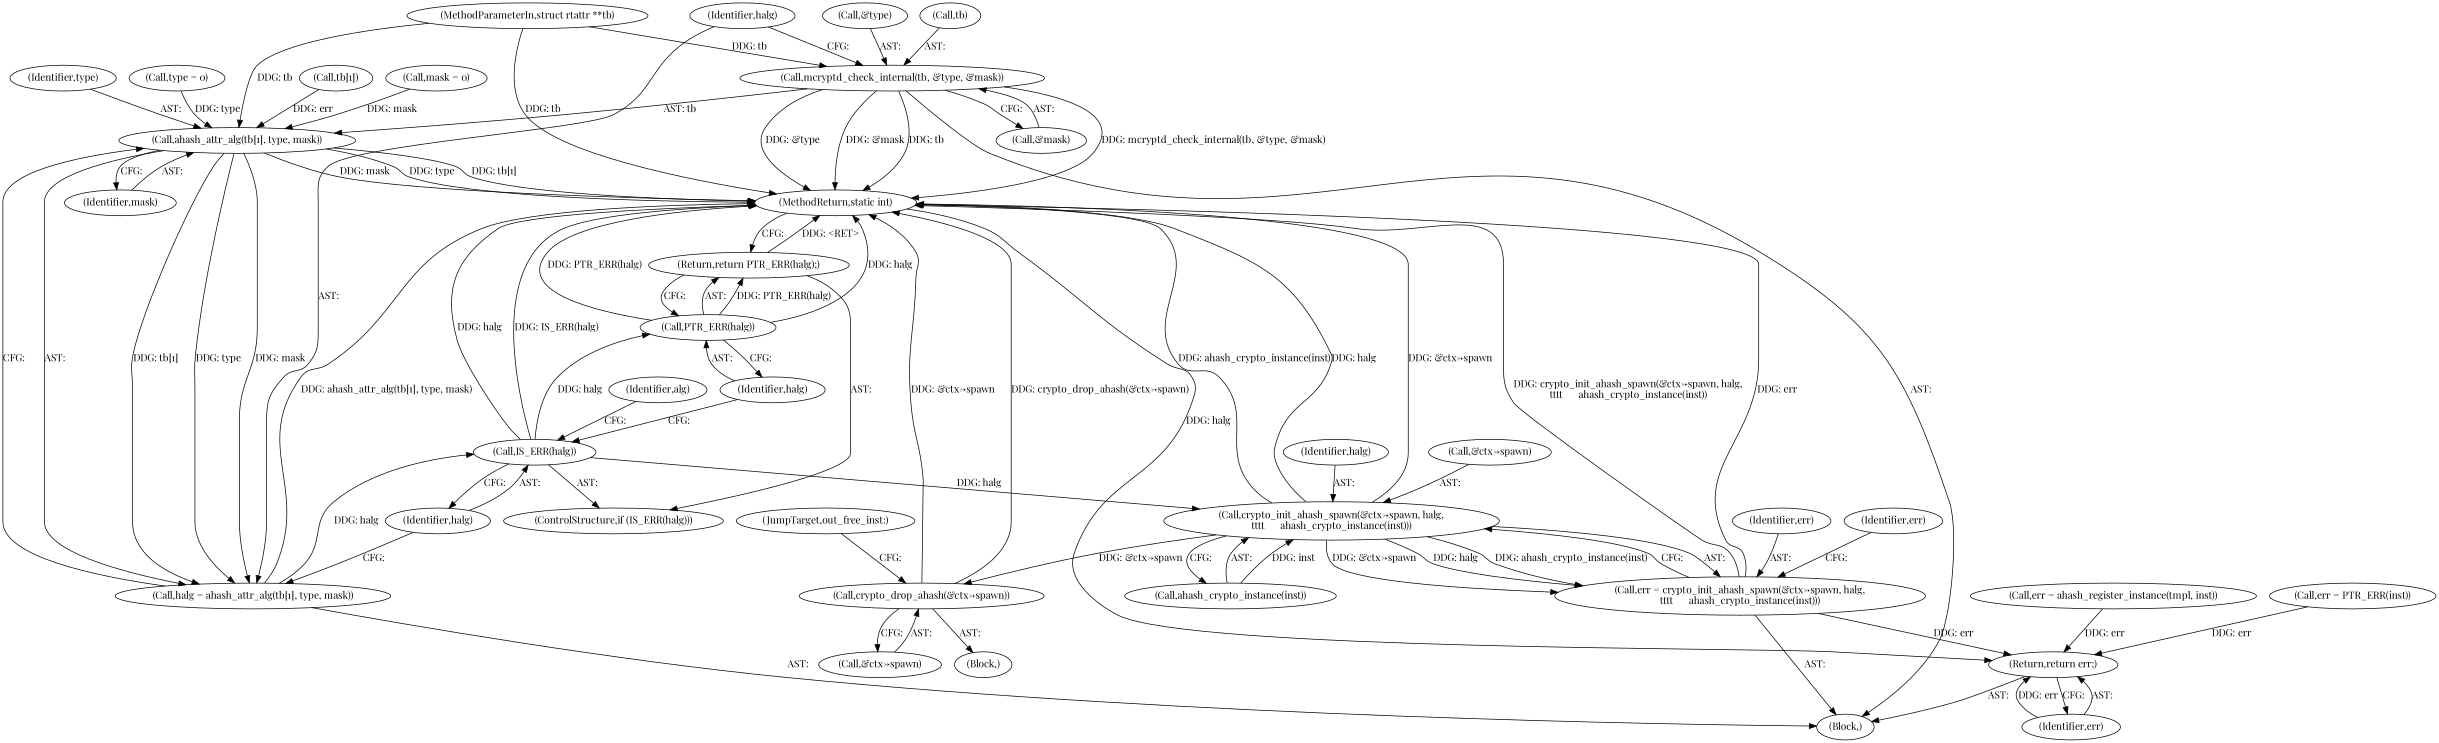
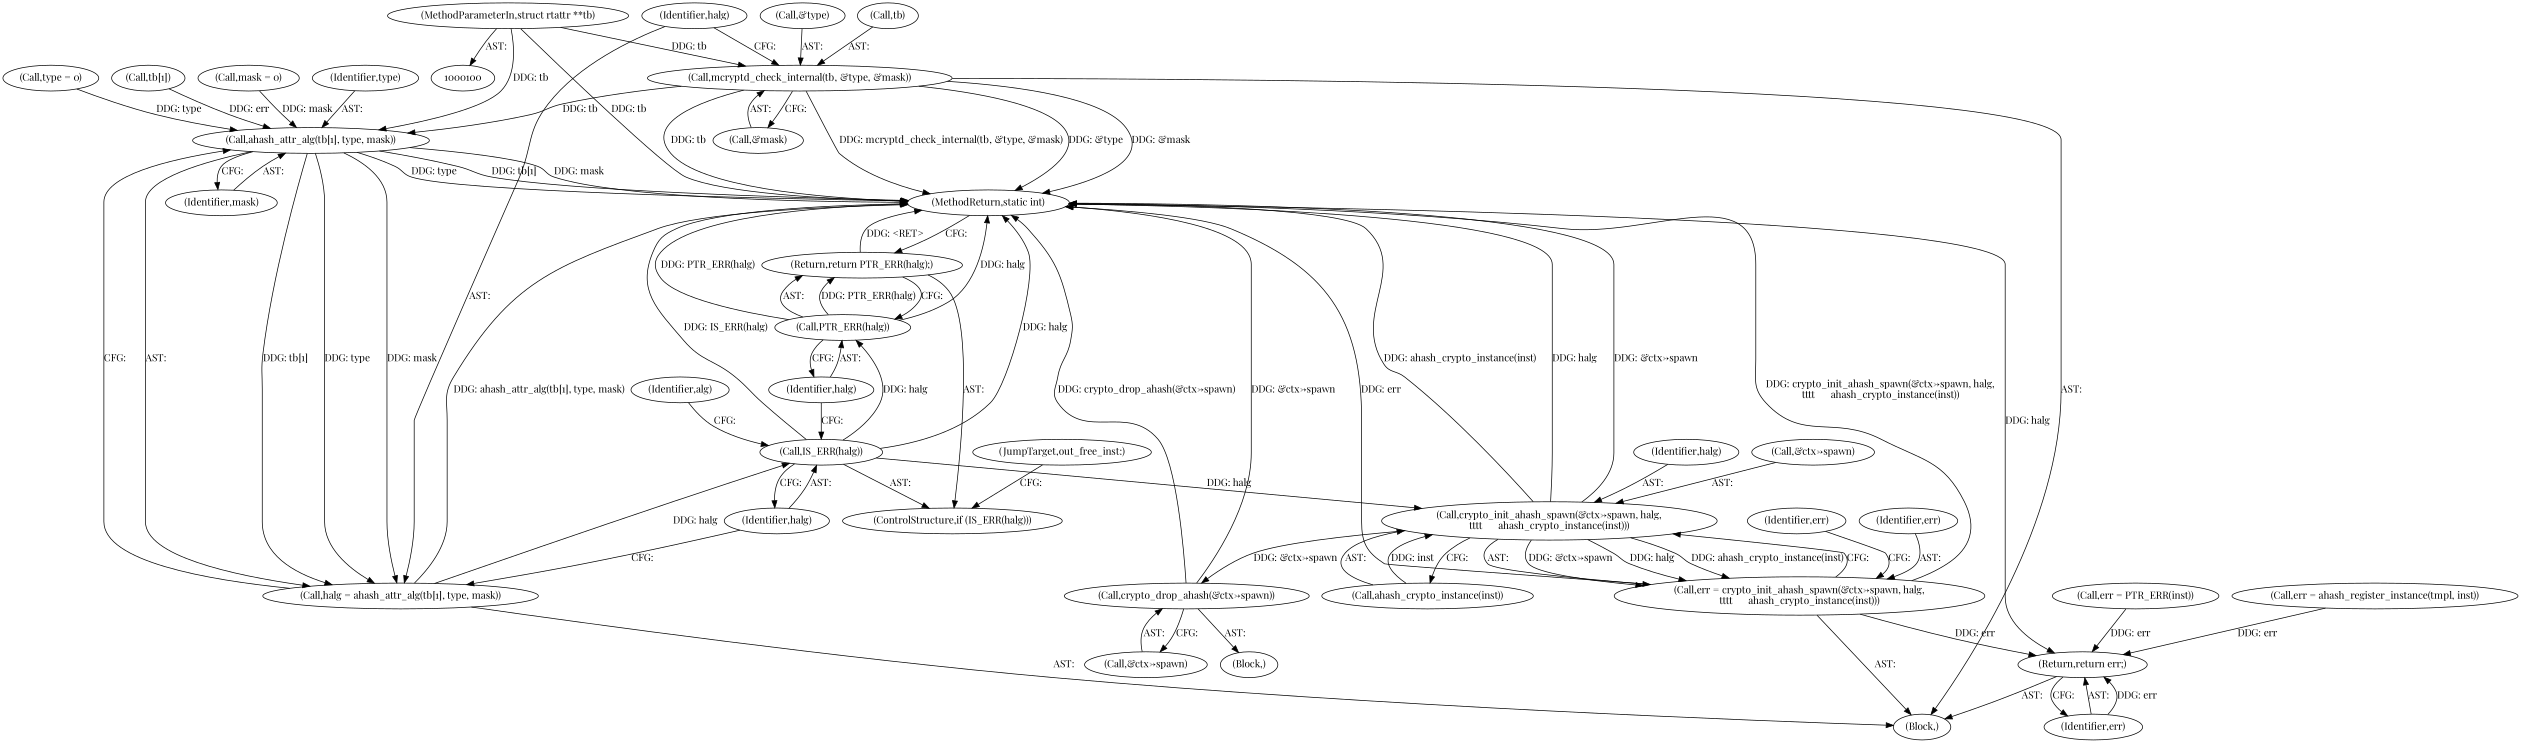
node "1000100": added
edge "(Call,mcryptd_check_internal(tb, &type, &mask))" -> "(Call,ahash_attr_alg(tb[1], type, mask))": label "AST: tb" -> "DDG: tb"
edge "(JumpTarget,out_free_inst:)" -> "(Call,crypto_drop_ahash(&ctx->spawn))": now "(JumpTarget,out_free_inst:)" -> "(ControlStructure,if (IS_ERR(halg)))"
